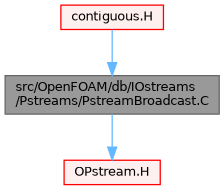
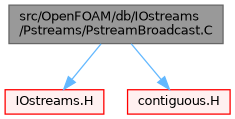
edge "contiguous.H" -> "src/OpenFOAM/db/IOstreams /Pstreams/PstreamBroadcast.C": reversed
node "OPstream.H": label "OPstream.H" -> "IOstreams.H"
